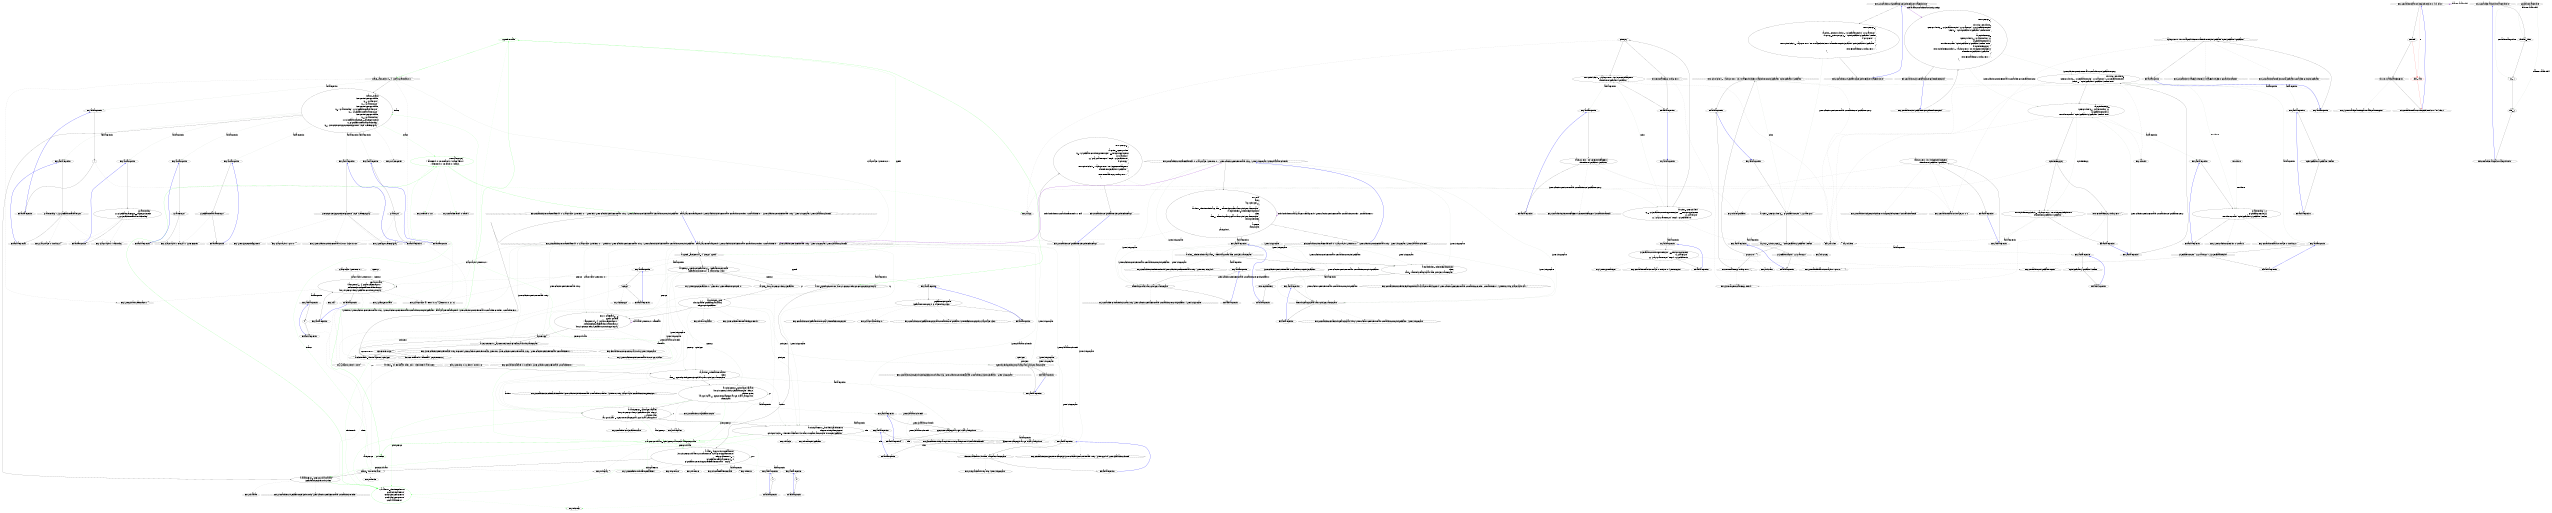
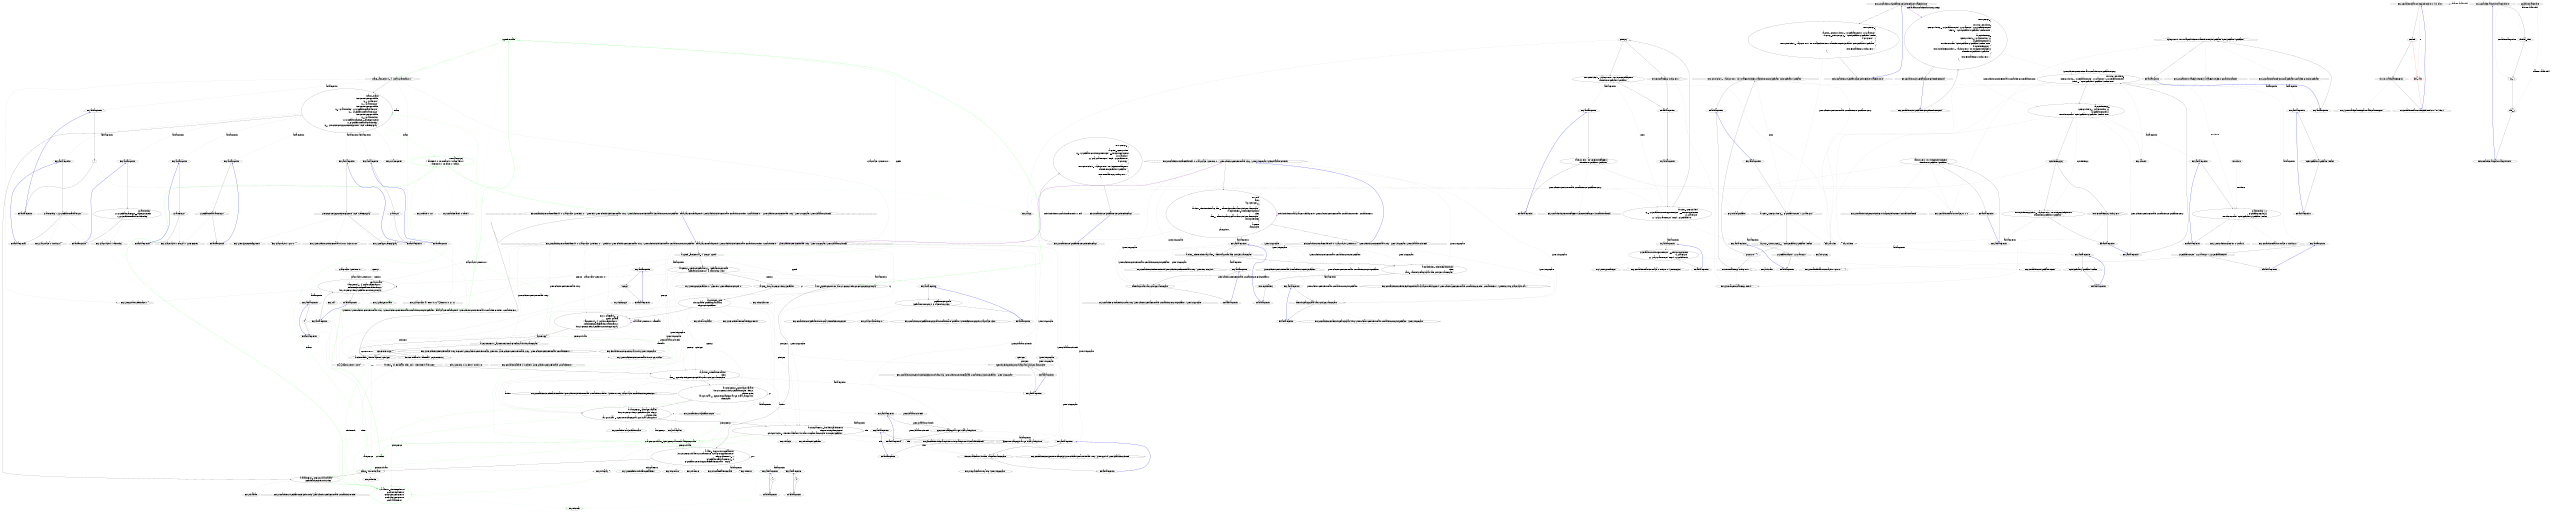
node "Entry Unk.GetConstructor": added
